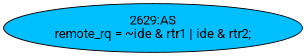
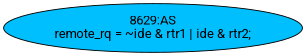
node "2629:AS remote_rq = ~ide & rtr1 | ide & rtr2;": label "2629:AS remote_rq = ~ide & rtr1 | ide & rtr2;" -> "8629:AS remote_rq = ~ide & rtr1 | ide & rtr2;"
